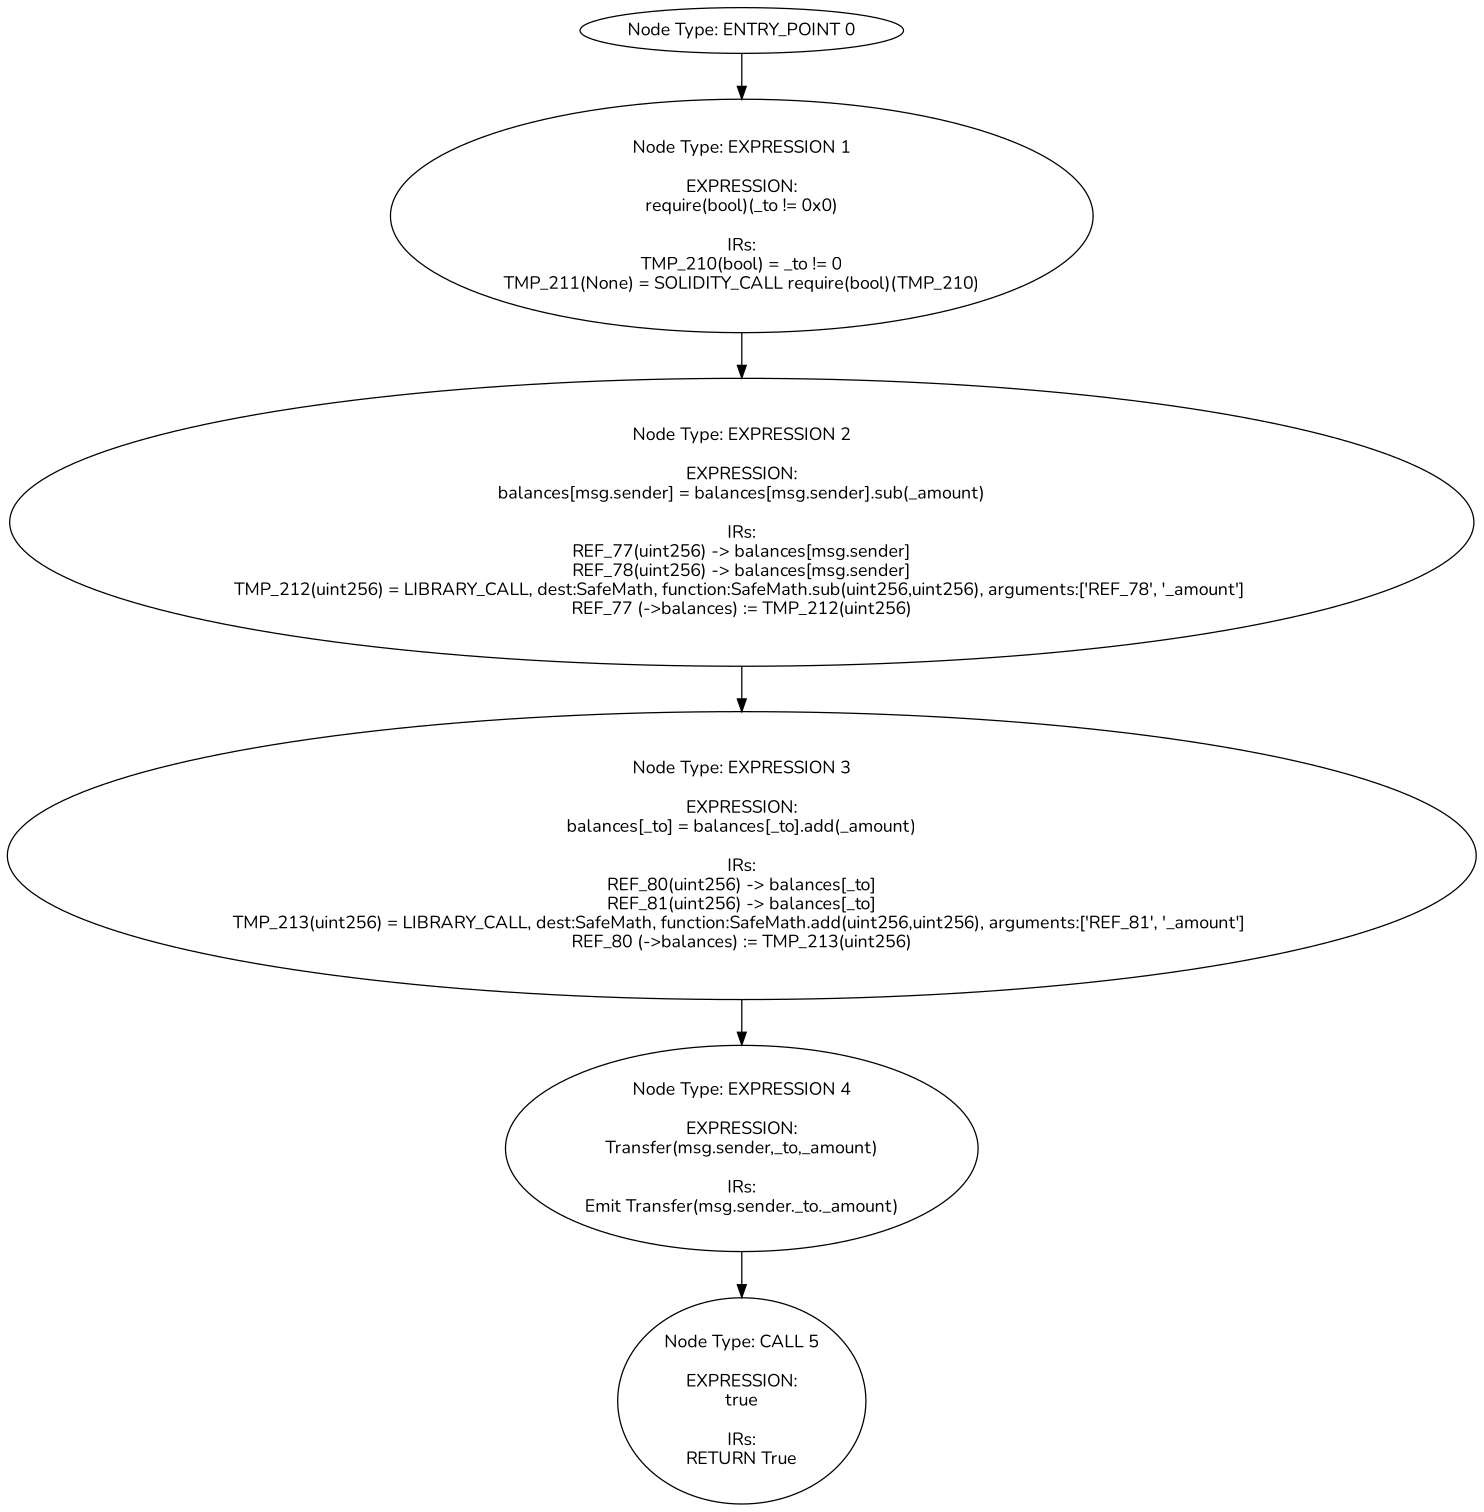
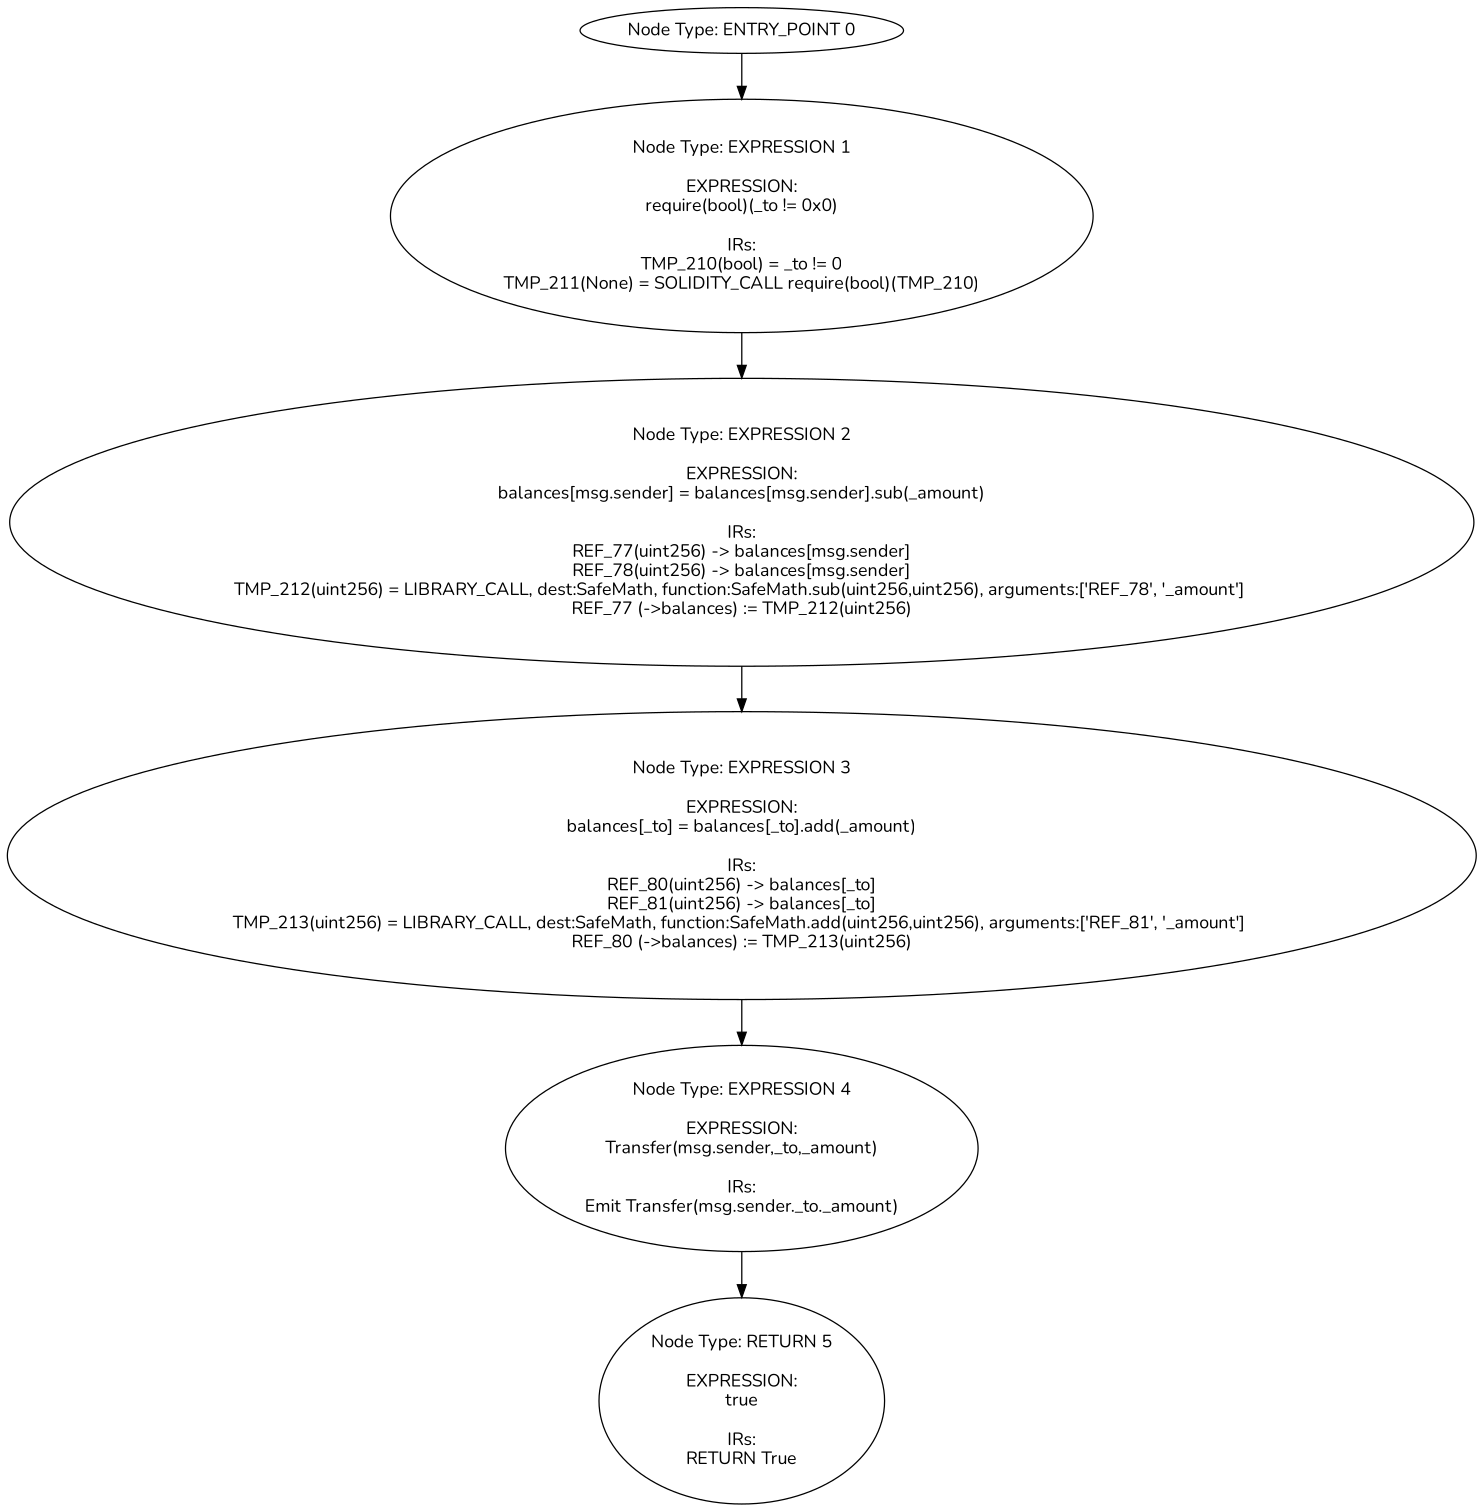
node "Node Type: CALL 5 EXPRESSION: true IRs: RETURN True": label "Node Type: CALL 5 EXPRESSION: true IRs: RETURN True" -> "Node Type: RETURN 5 EXPRESSION: true IRs: RETURN True"
